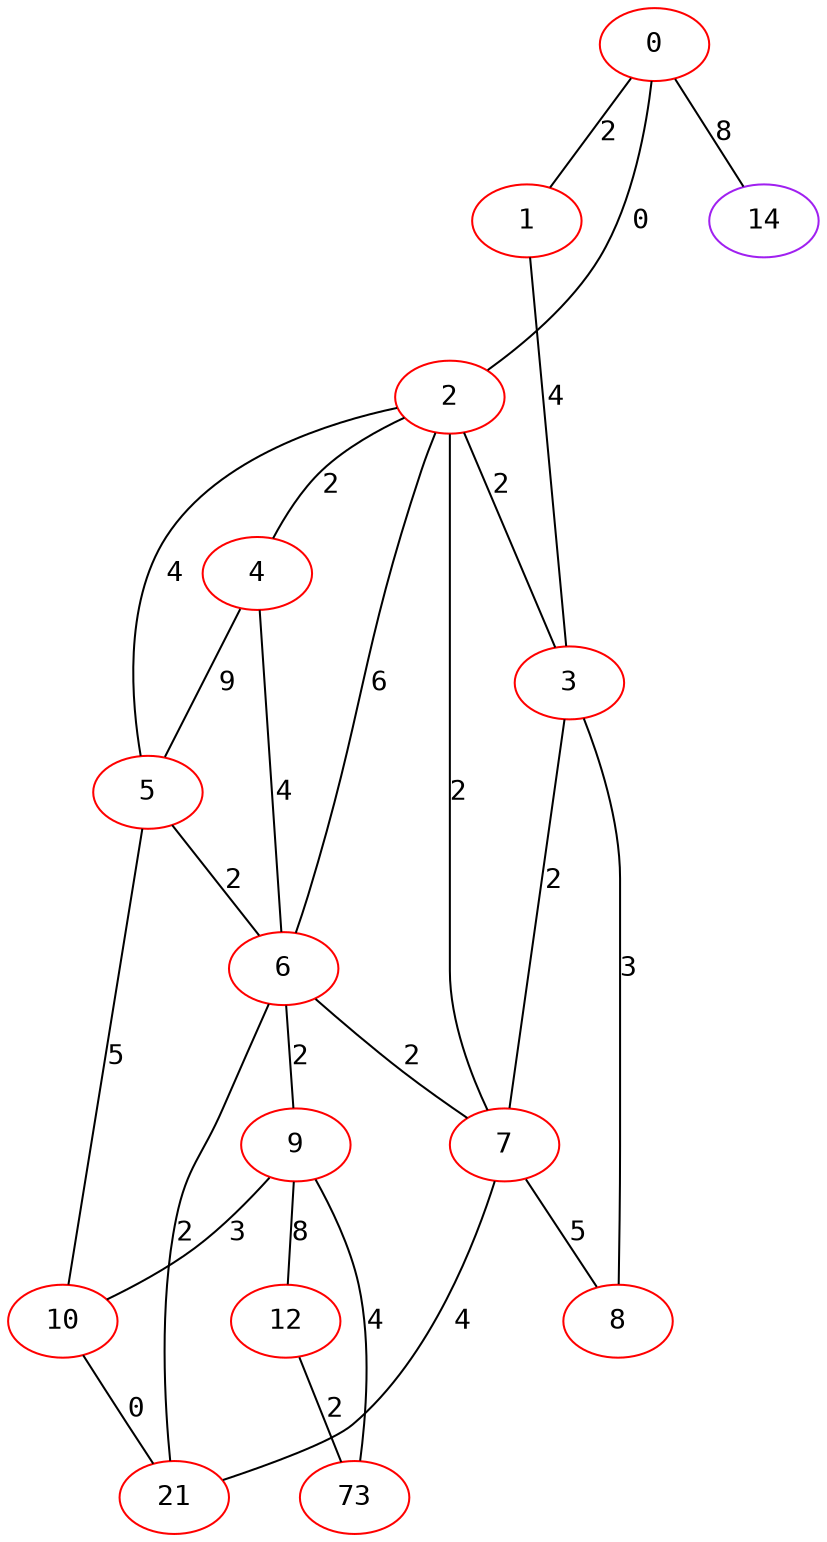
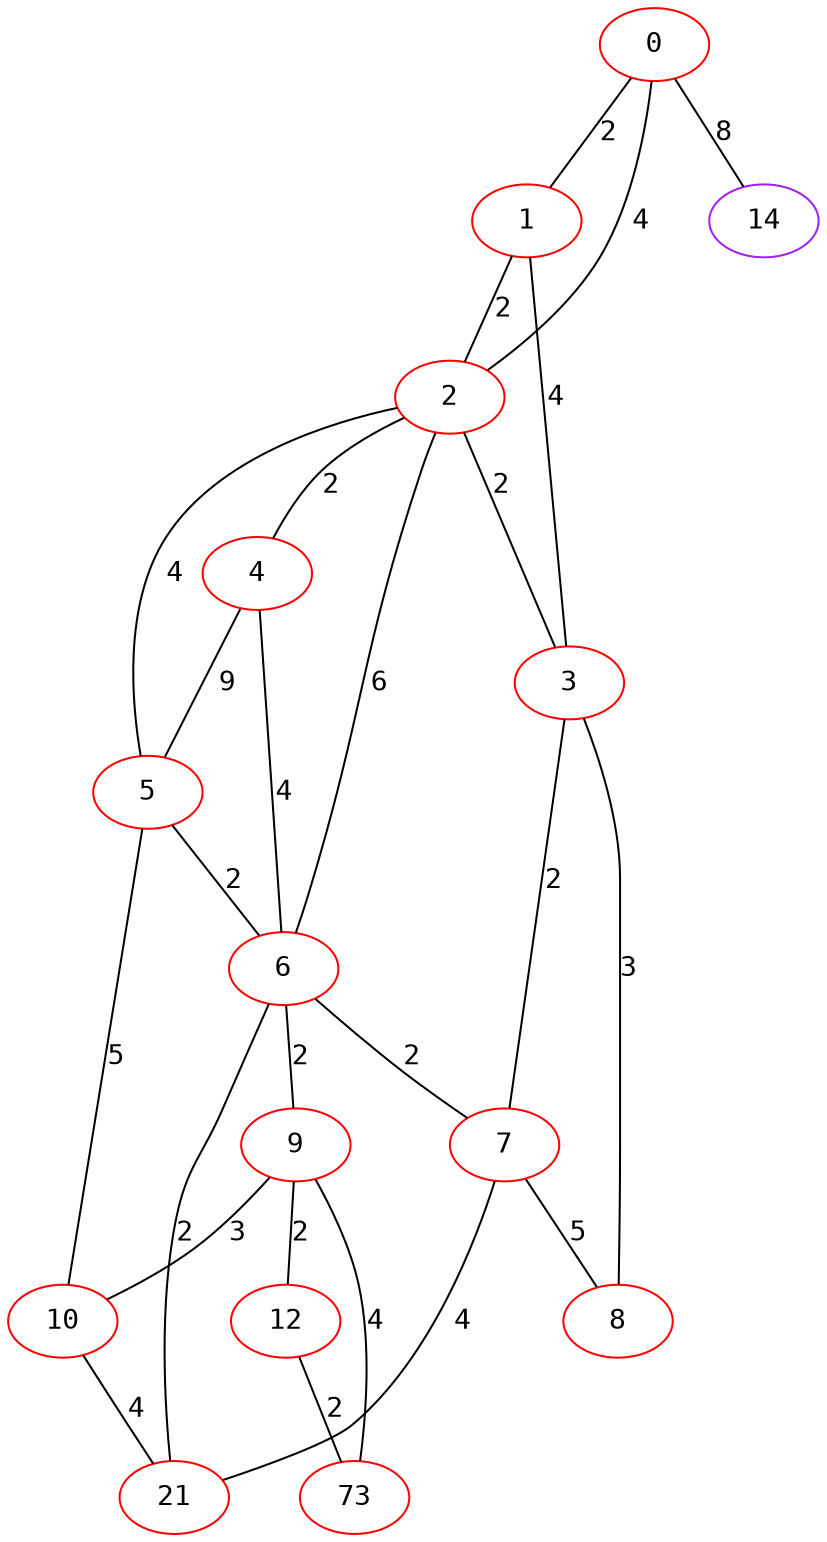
edge "0" -- "2": label "0" -> "4"
edge "2" -- "7": now "2" -- "1"
edge "9" -- "12": label "8" -> "2"
edge "10" -- "21": label "0" -> "4"
